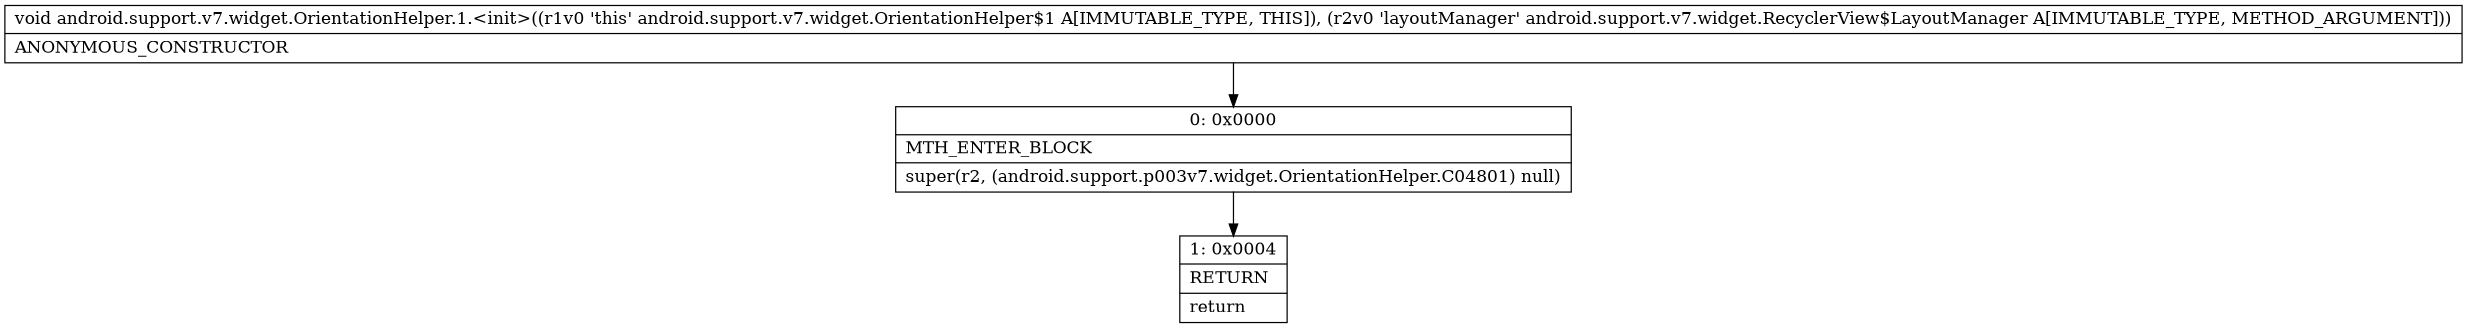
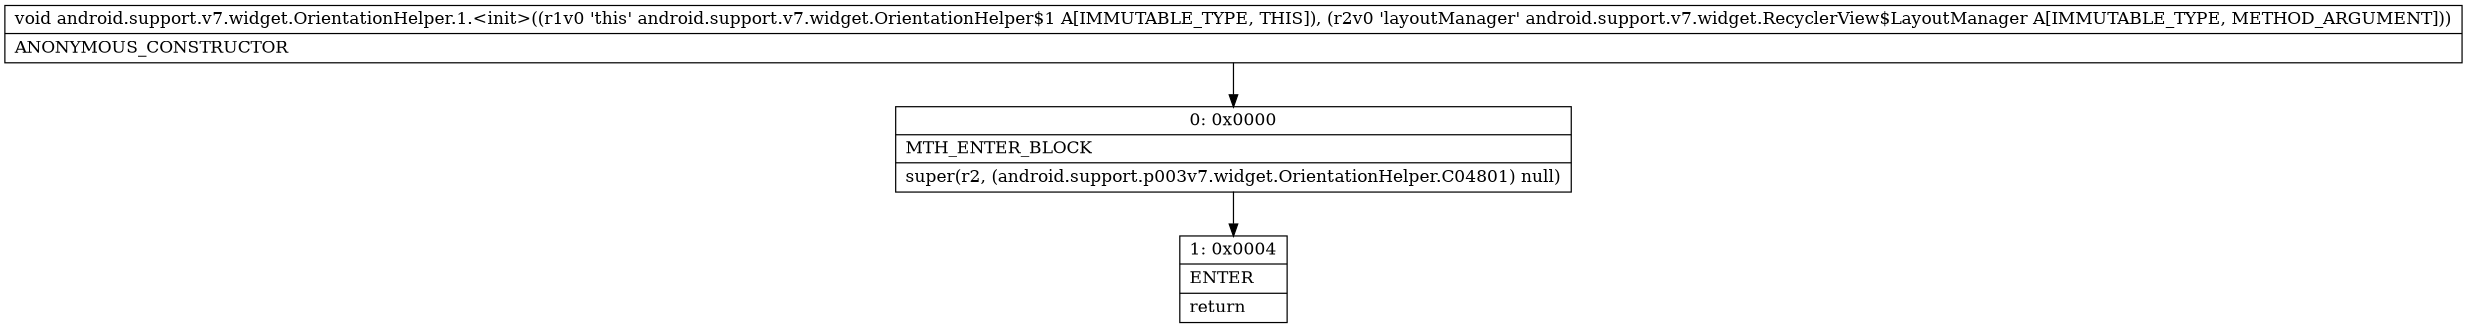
node "1: 0x0004": text "RETURN" -> "ENTER"
